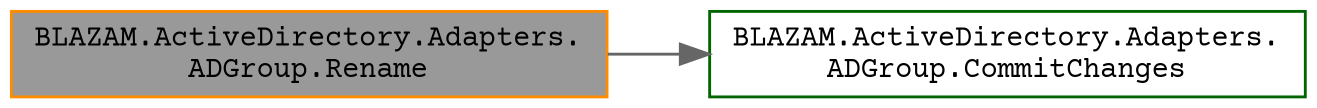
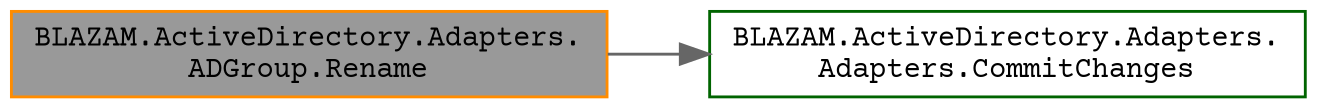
node "BLAZAM.ActiveDirectory.Adapters. ADGroup.CommitChanges": label "BLAZAM.ActiveDirectory.Adapters. ADGroup.CommitChanges" -> "BLAZAM.ActiveDirectory.Adapters. Adapters.CommitChanges"
